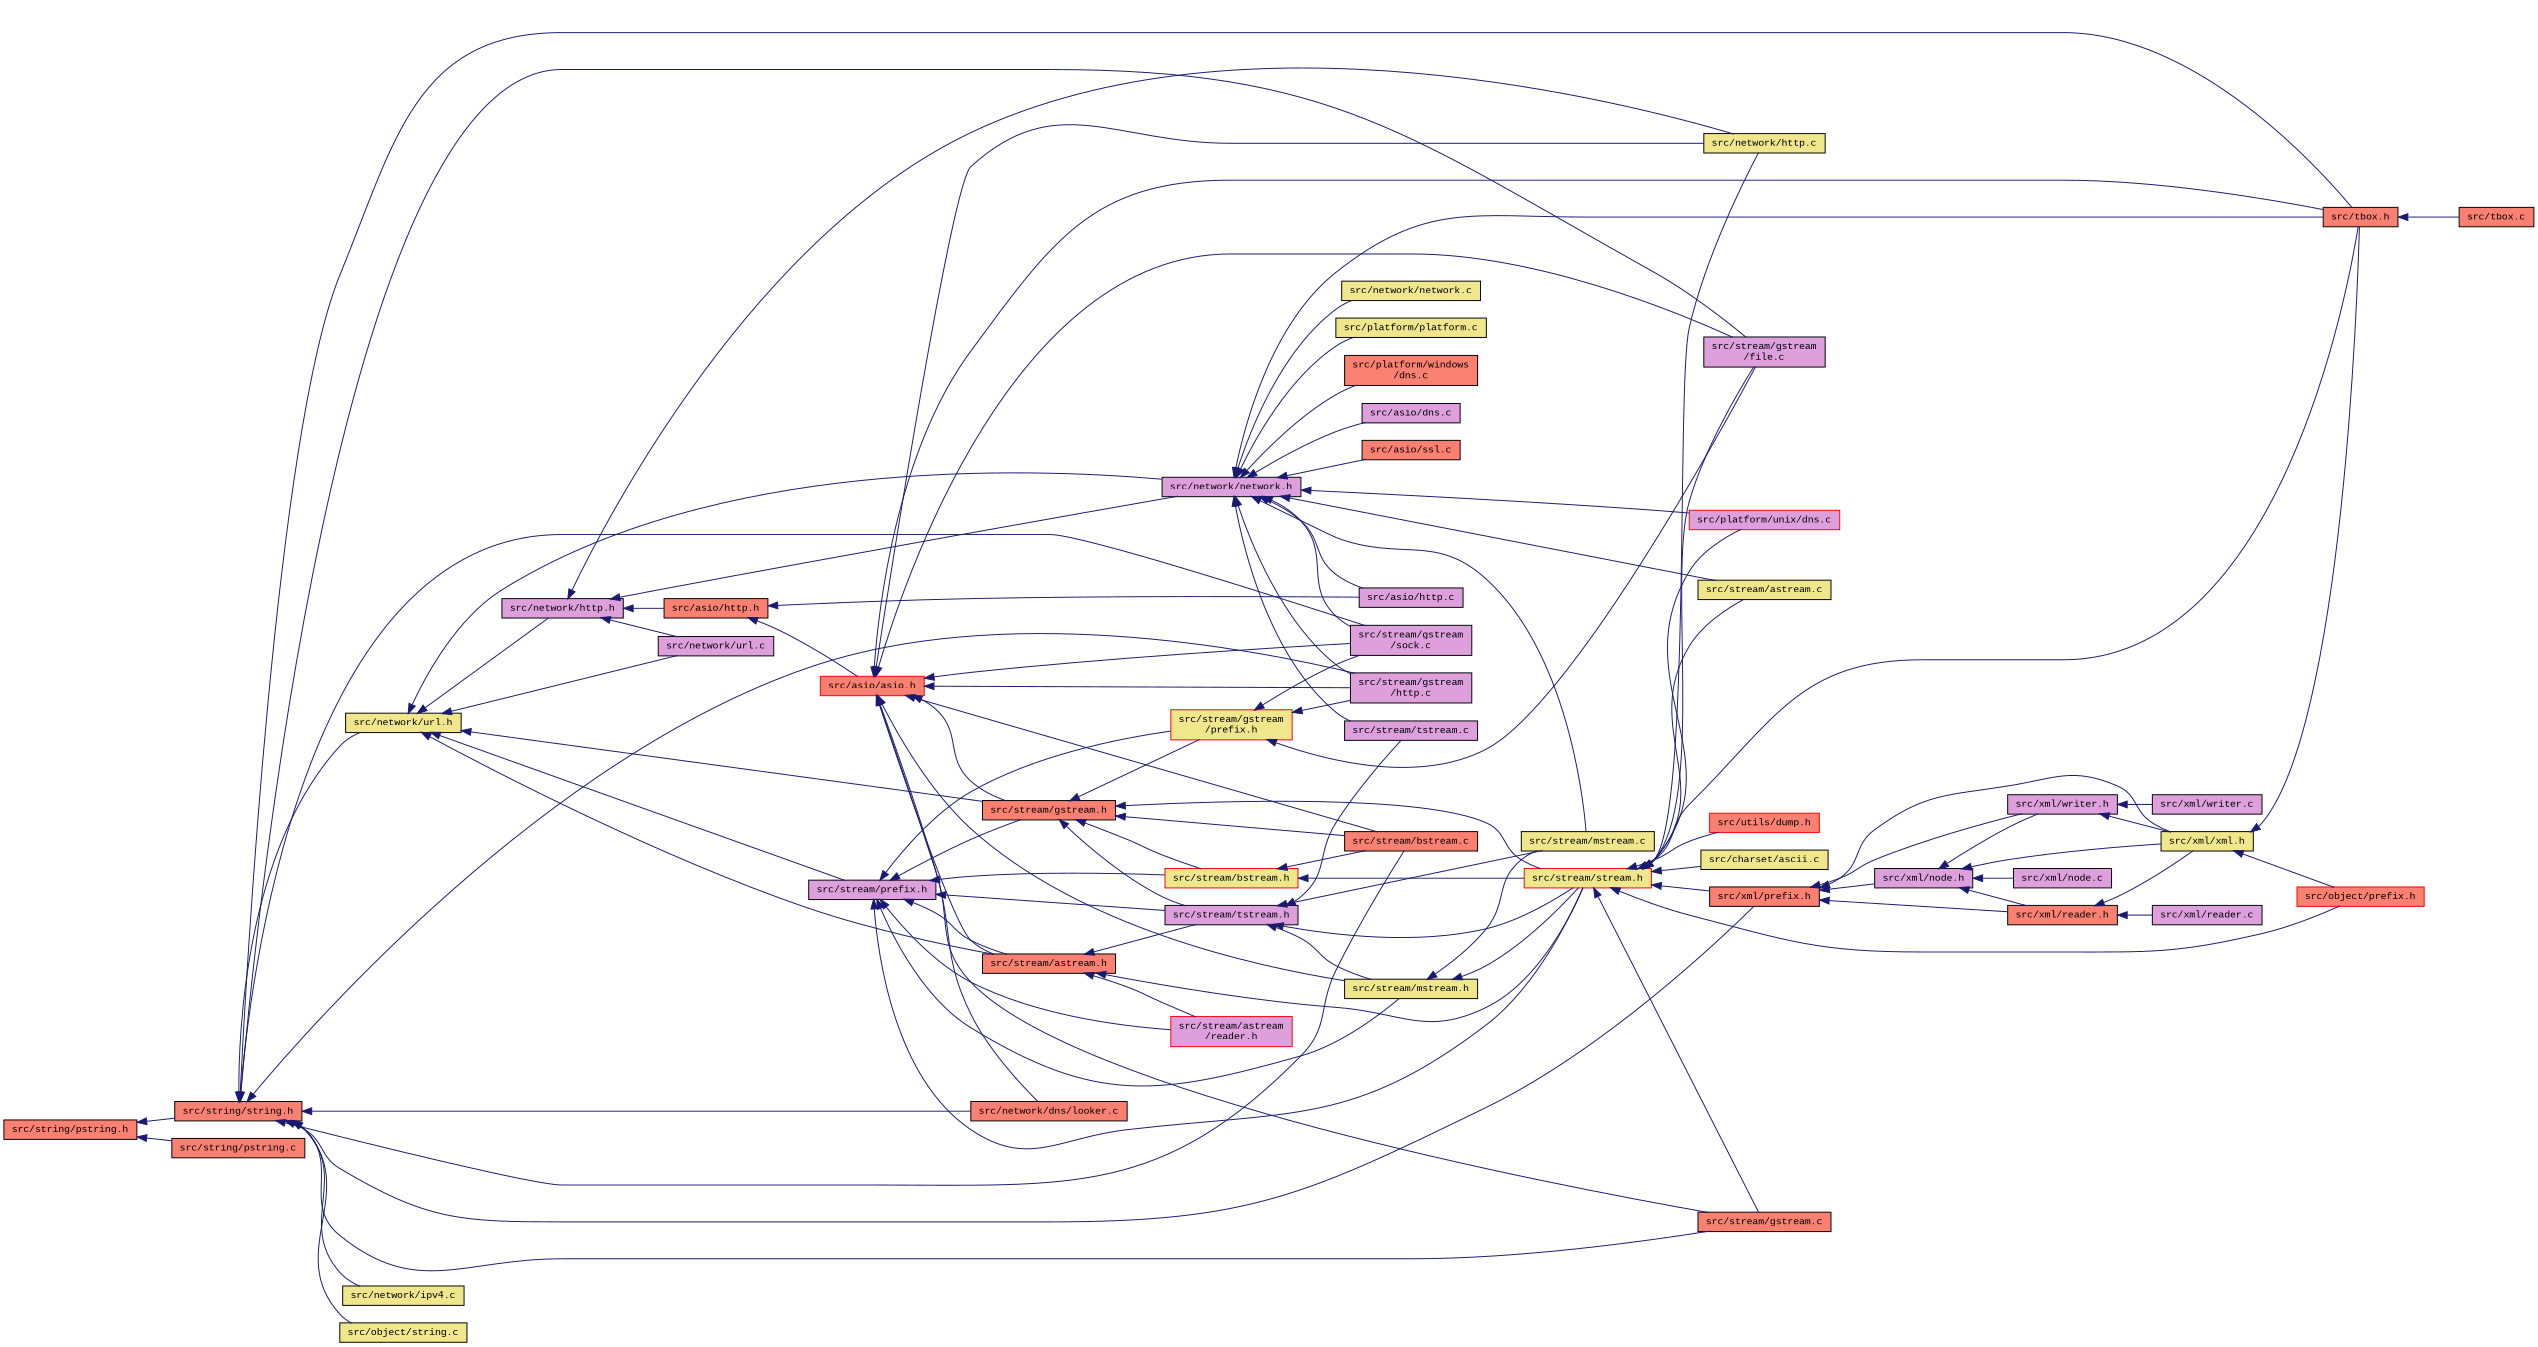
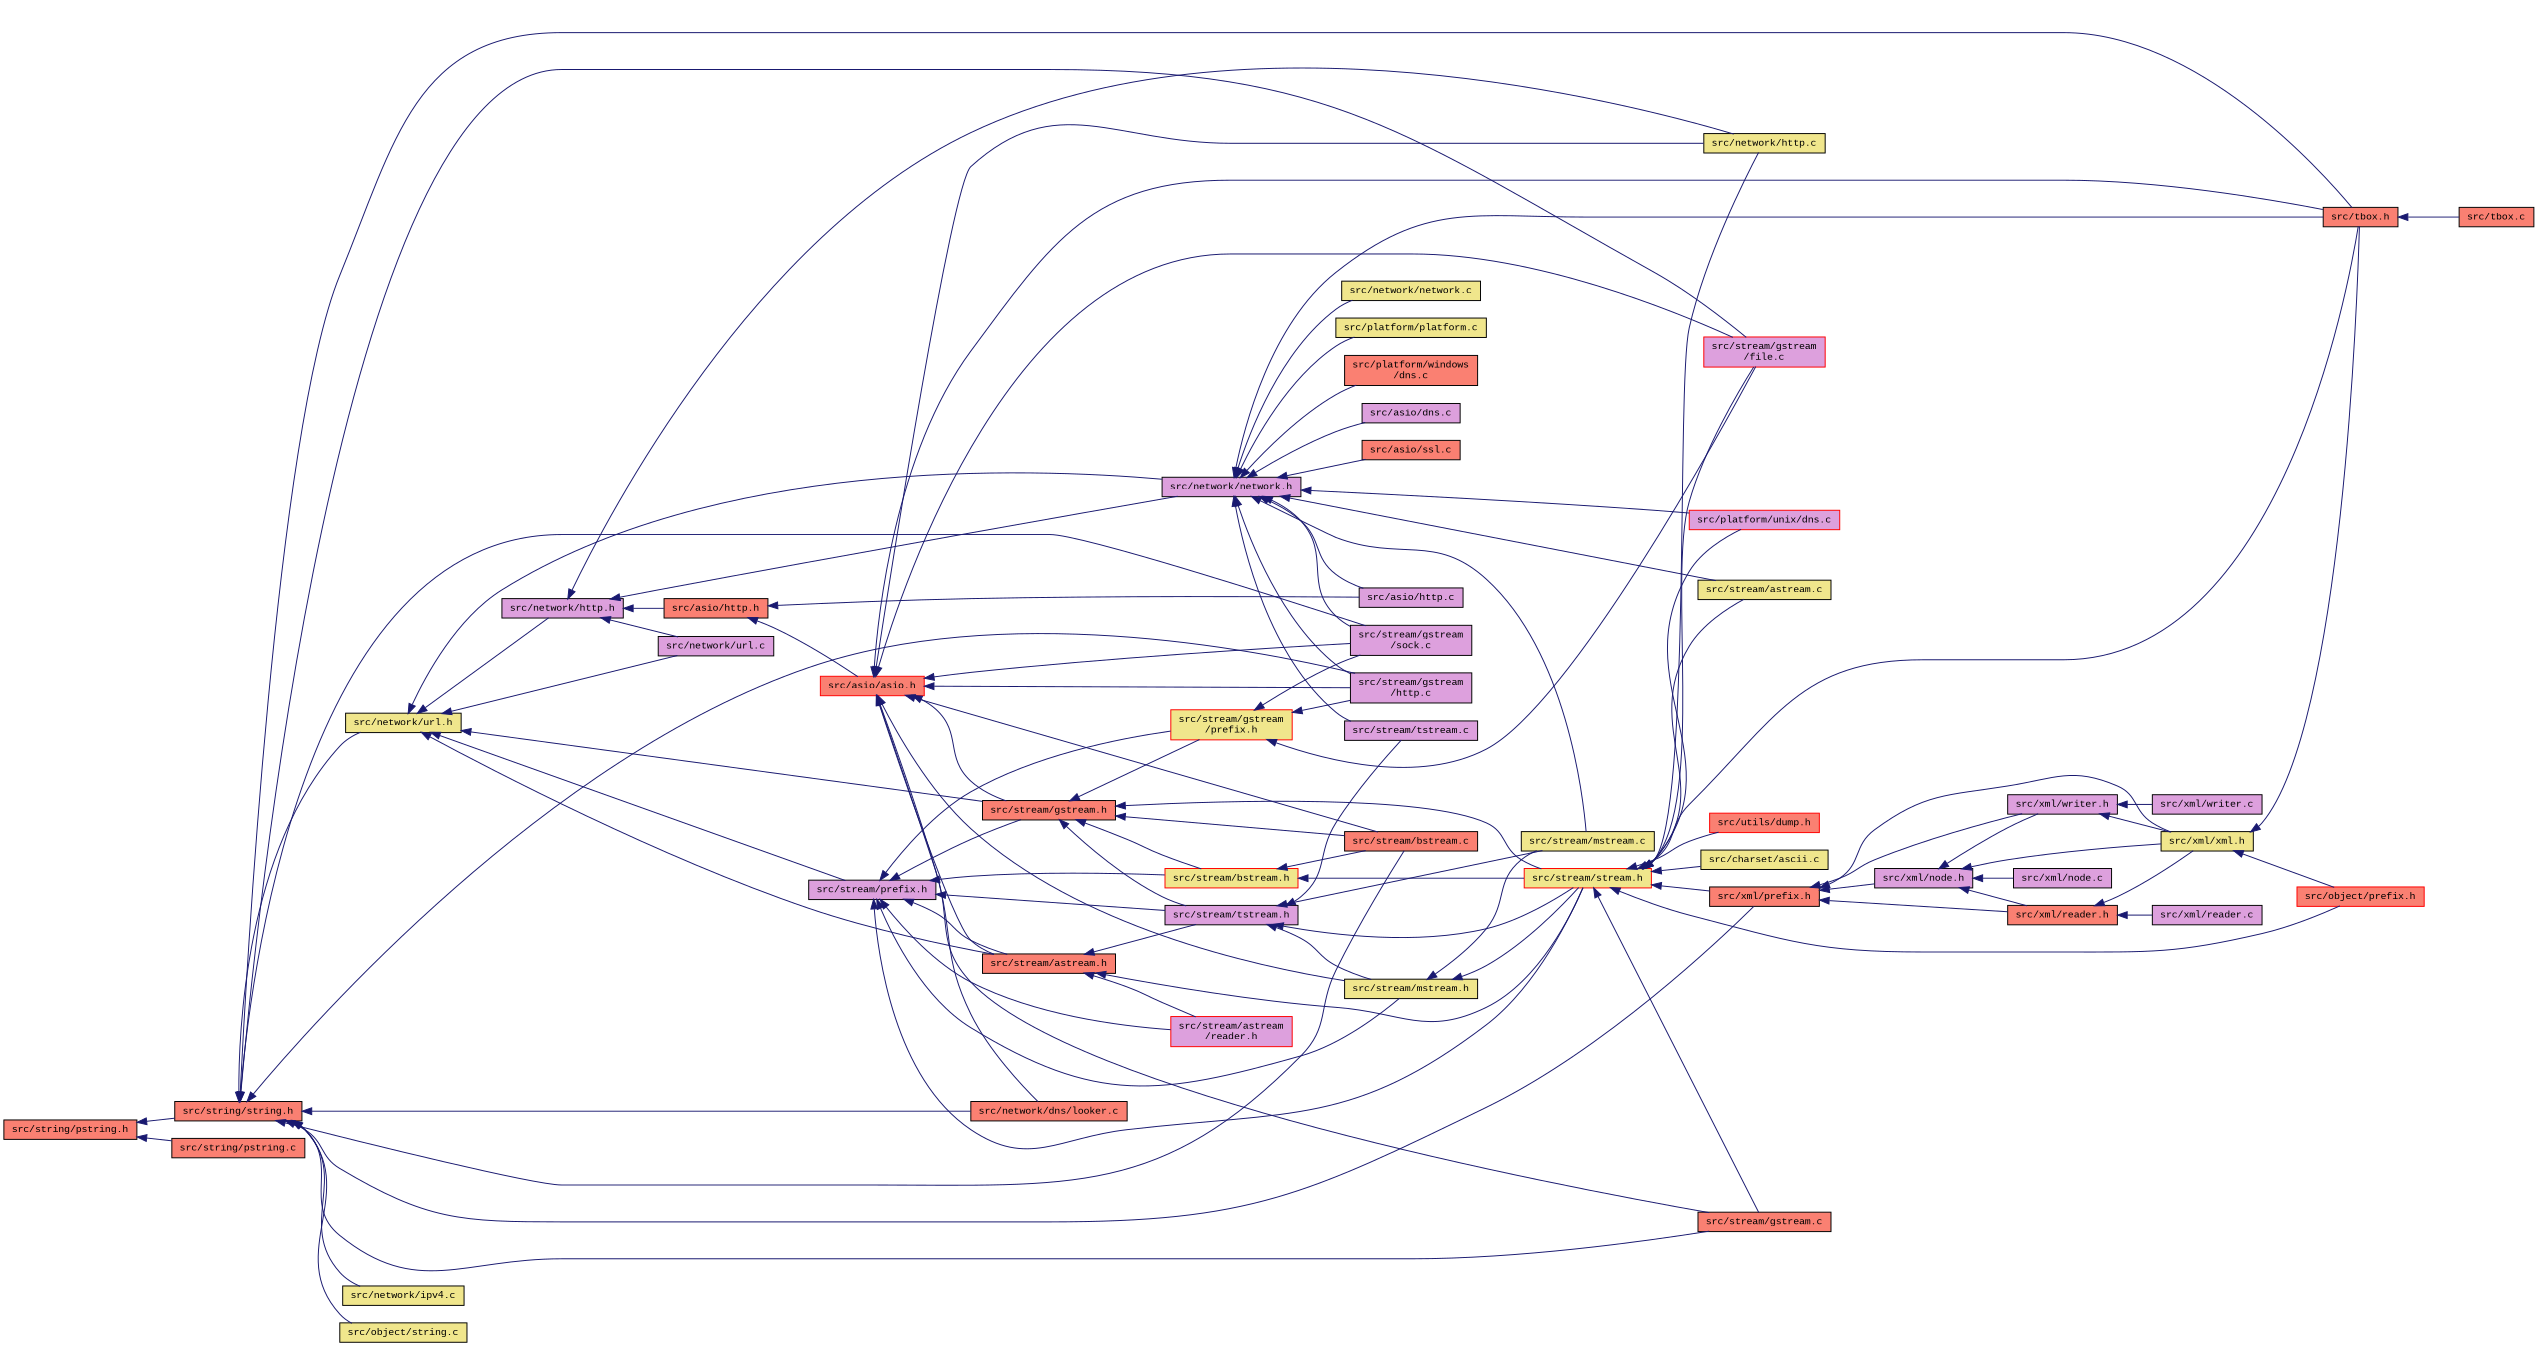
node "src/stream/gstream /file.c": color black -> red
